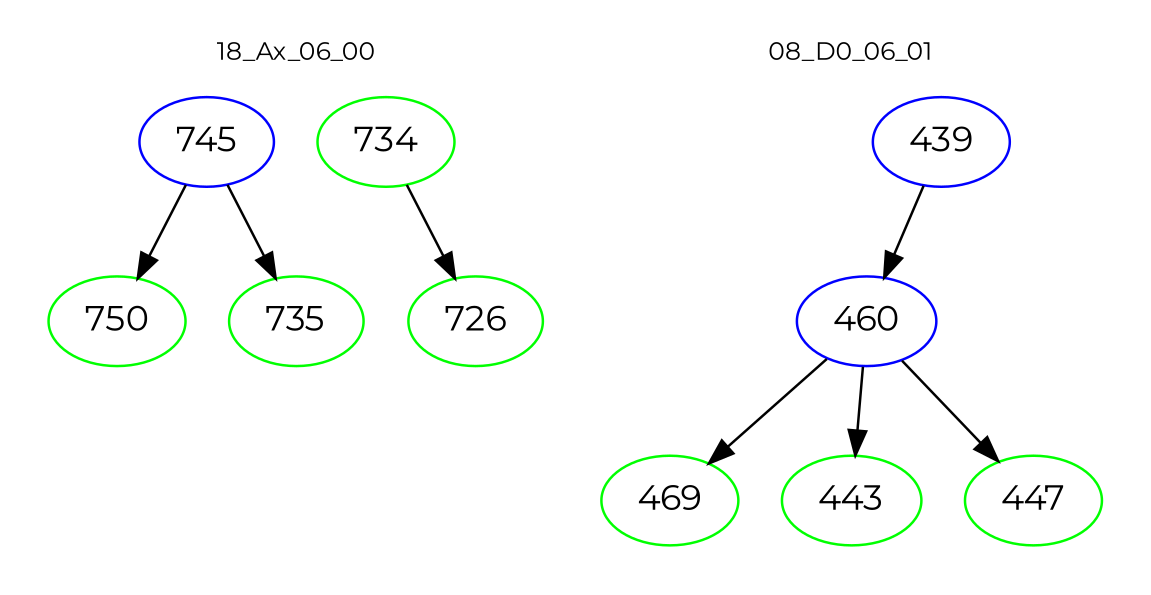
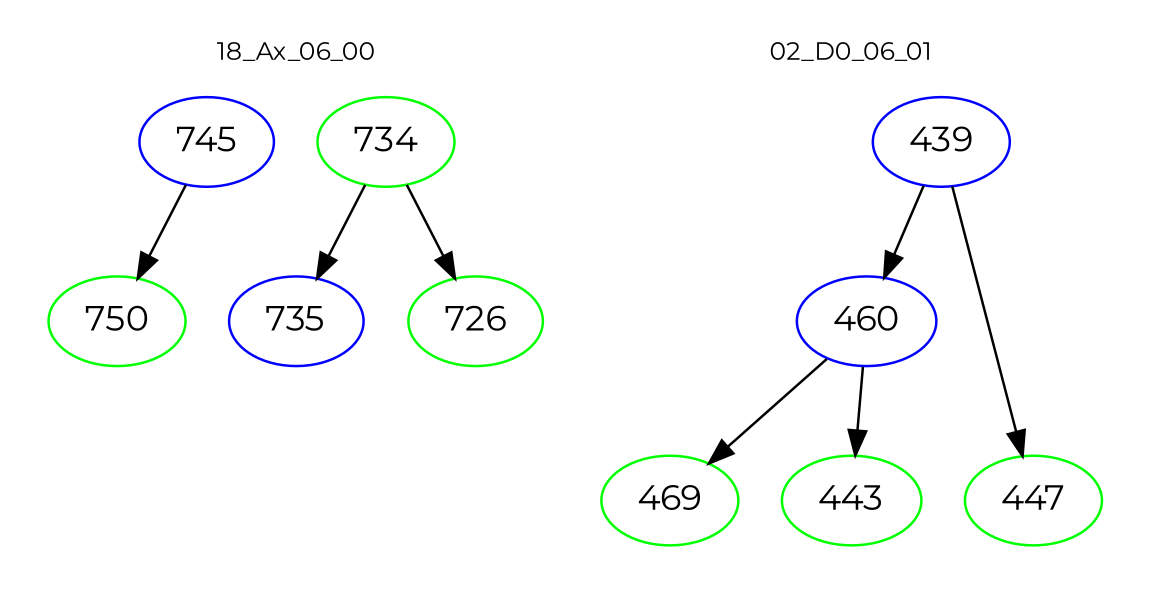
cluster "08_D0_06_01": label "08_D0_06_01" -> "02_D0_06_01"
edge "745" -> "735": now "734" -> "735"
node "735": color green -> blue
edge "460" -> "447": now "439" -> "447"
